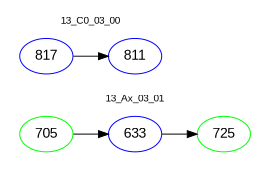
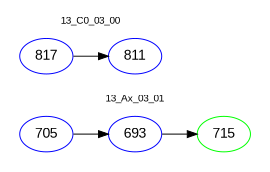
node "705": color green -> blue
node "633": label "633" -> "693"
node "725": label "725" -> "715"
